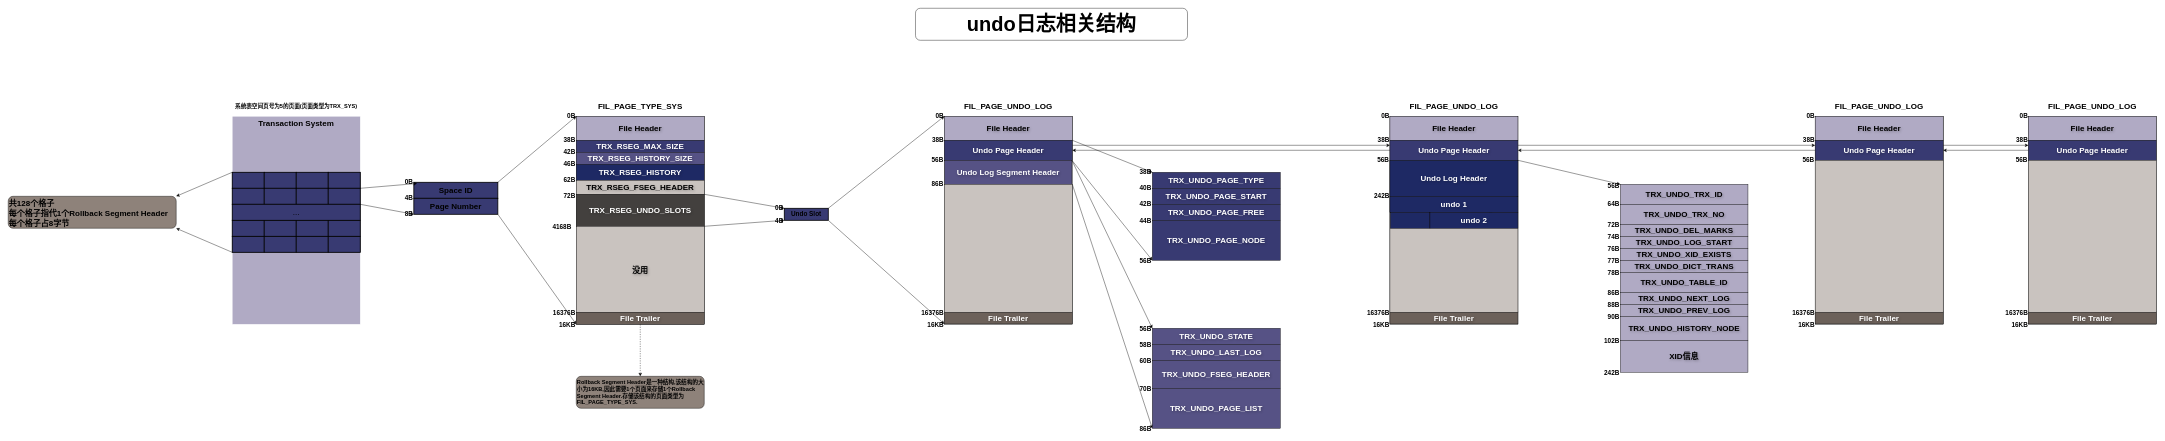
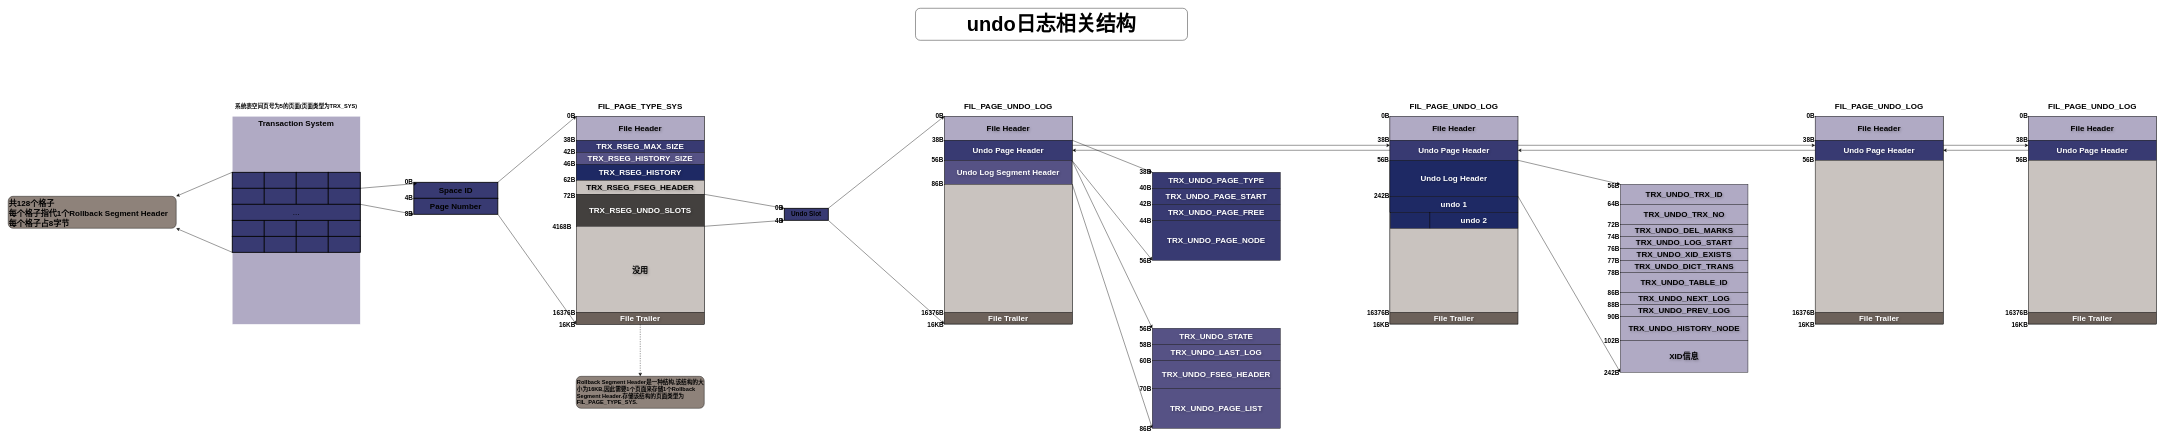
edge "undo 1" -> "undo 2": now "undo 1" -> "XID信息"
